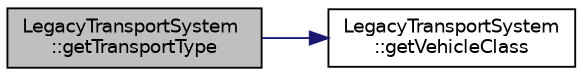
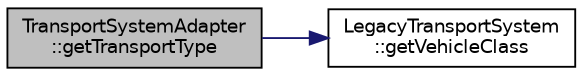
node "LegacyTransportSystem ::getTransportType": label "LegacyTransportSystem ::getTransportType" -> "TransportSystemAdapter ::getTransportType"
